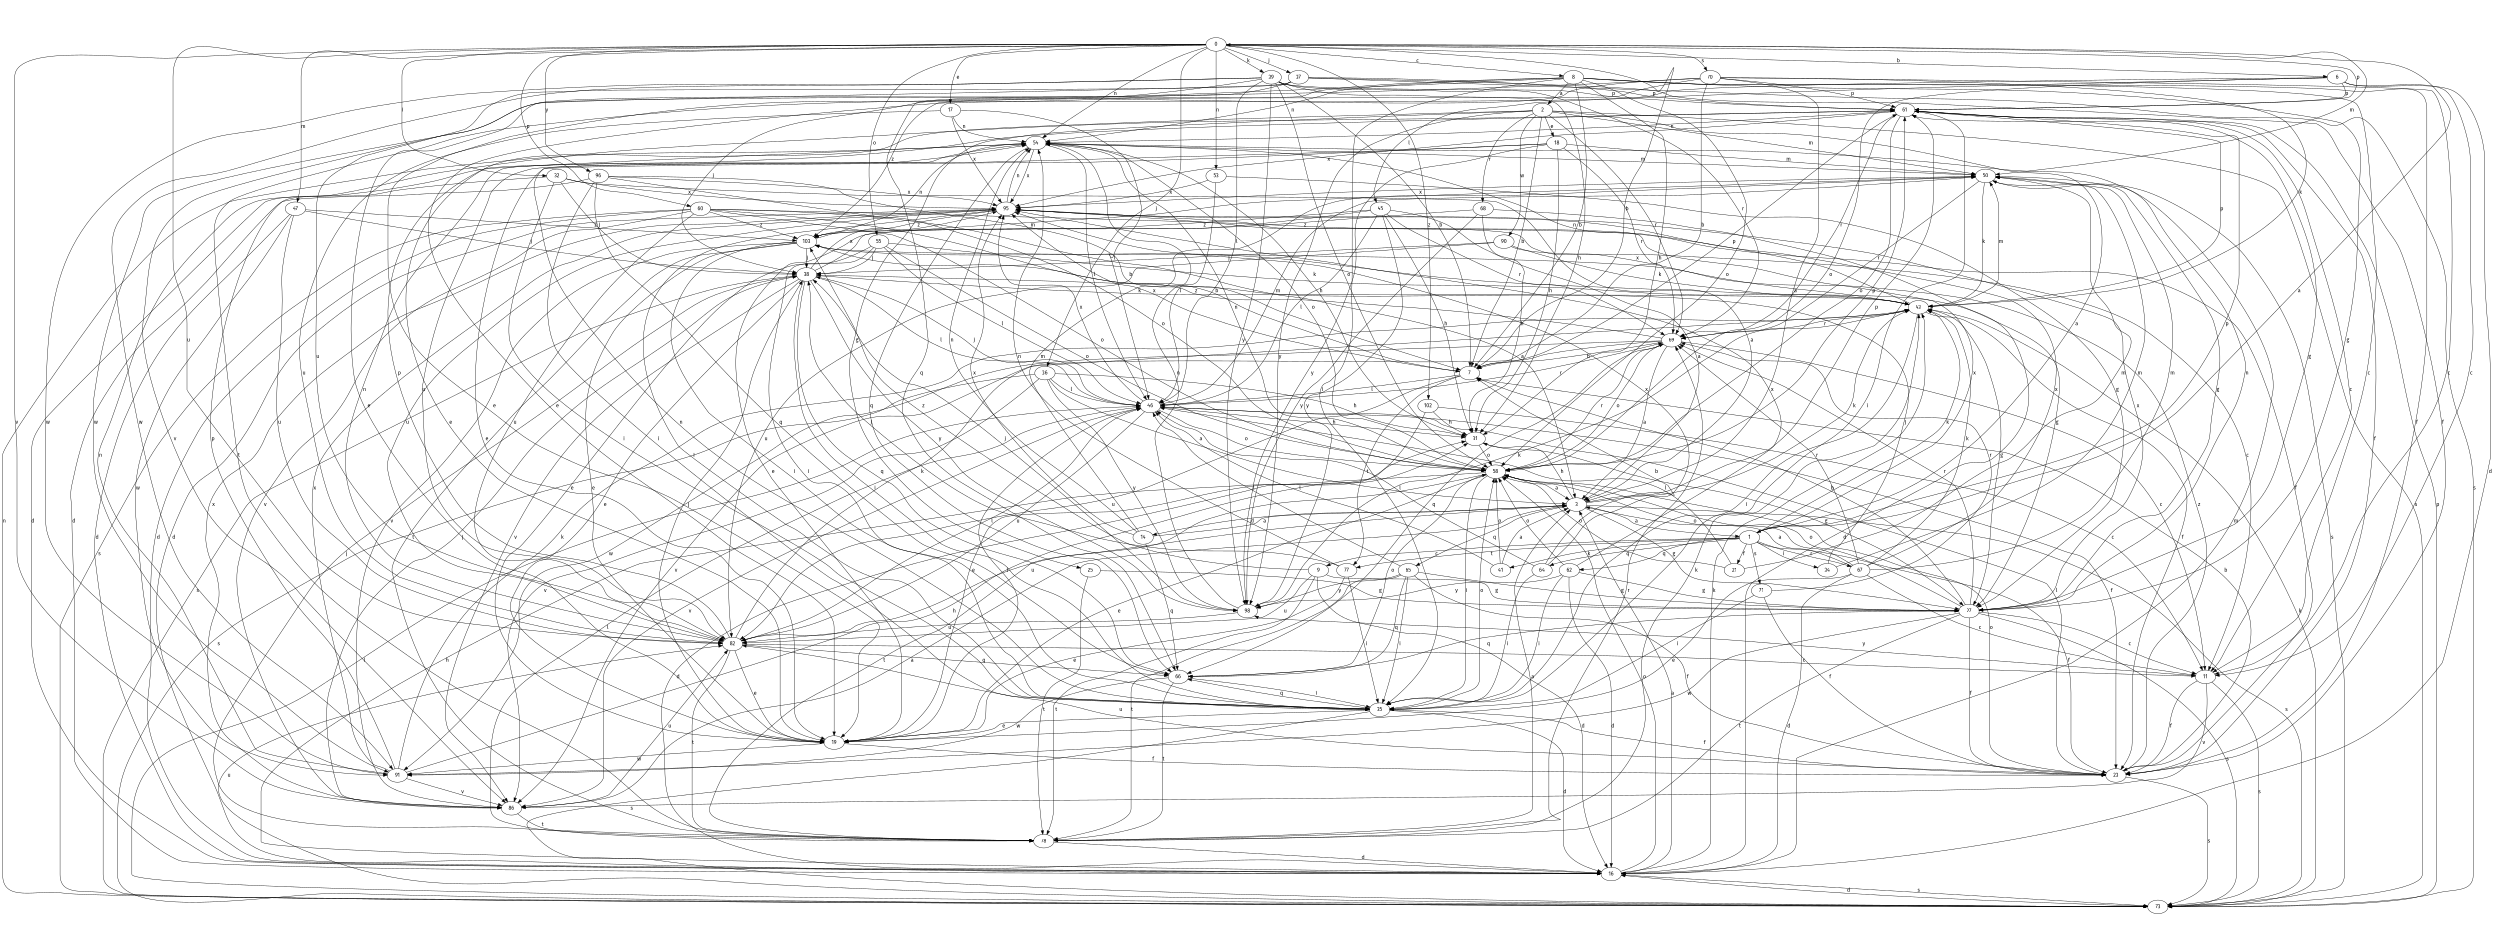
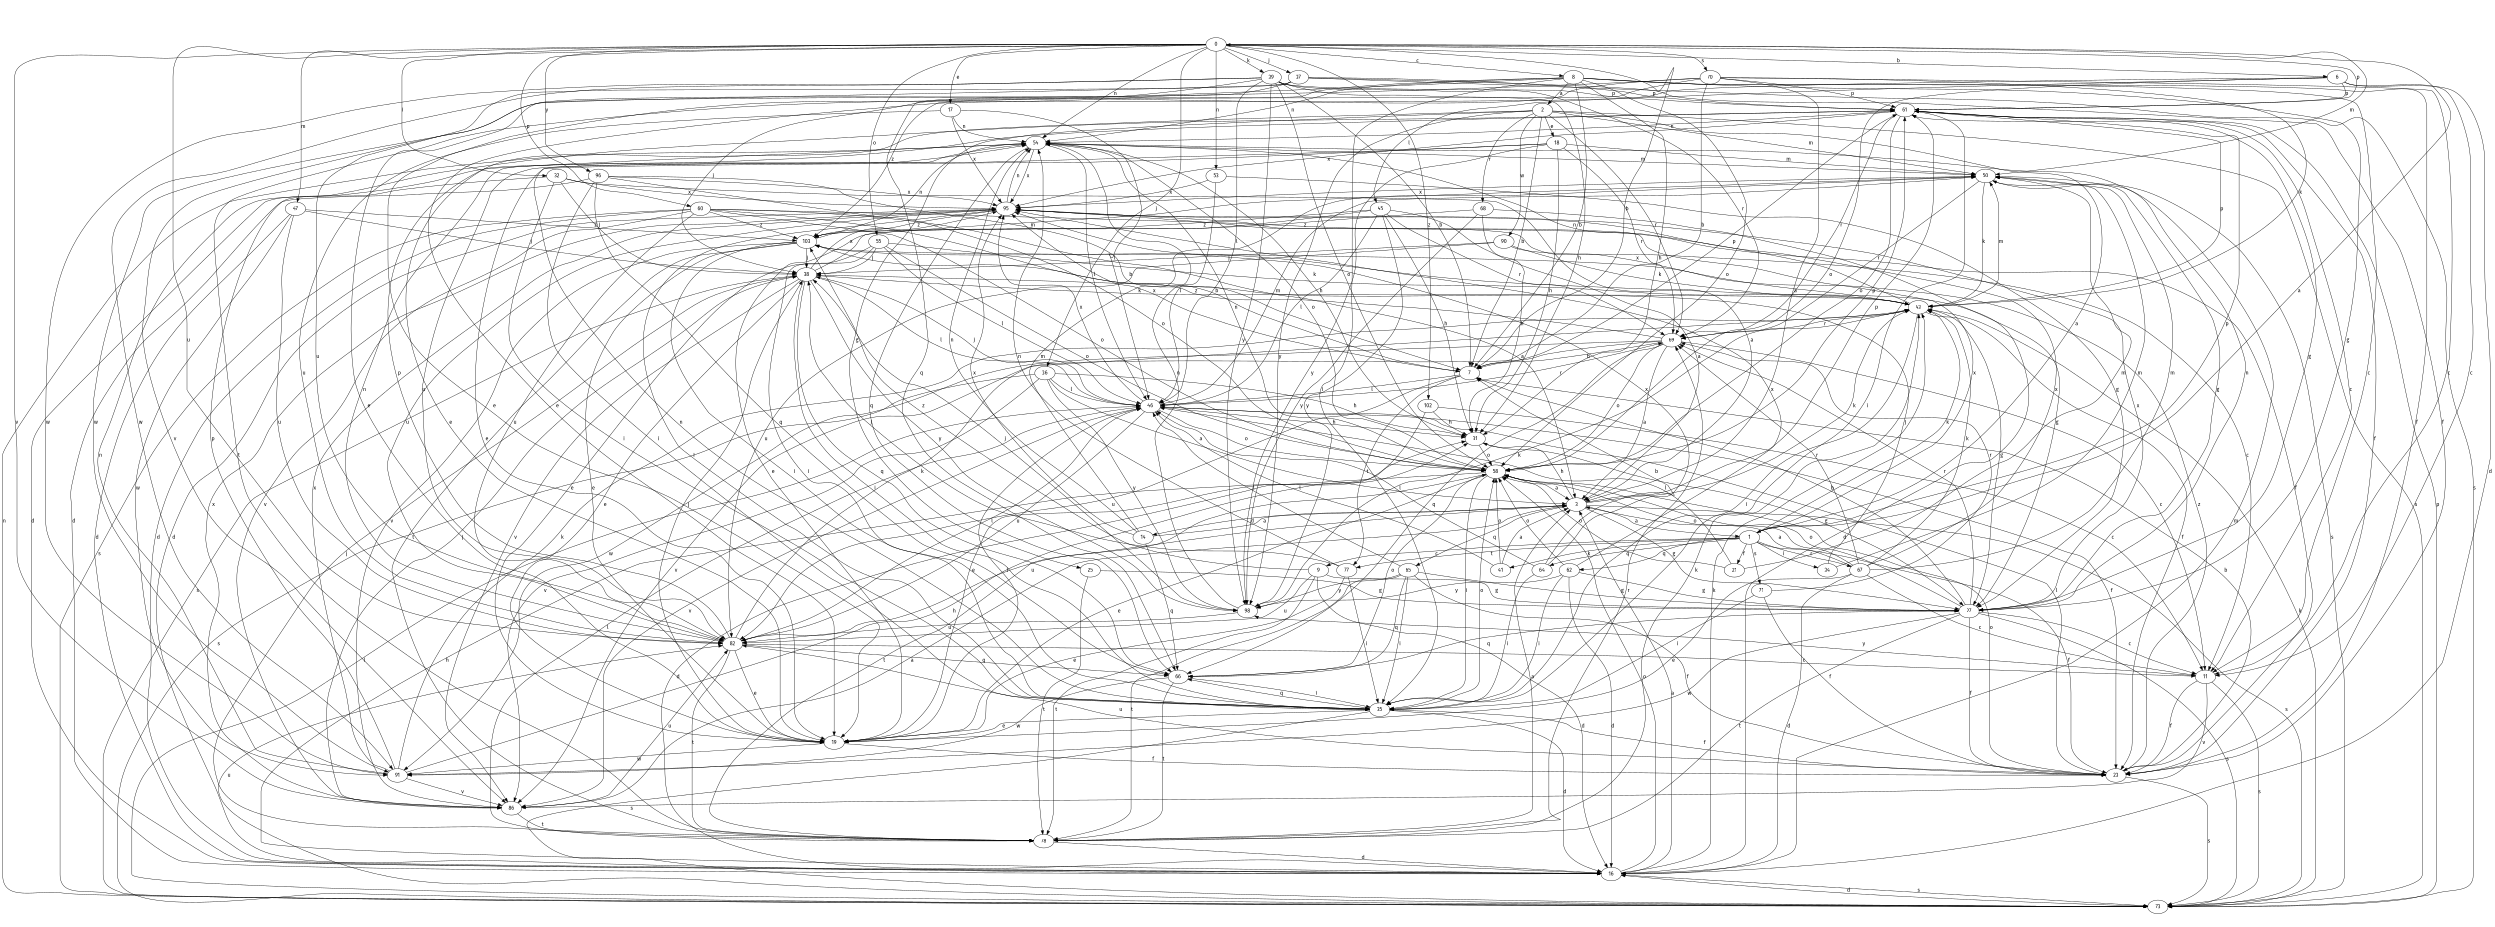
edge "58" -> "69": removed, label "r"
